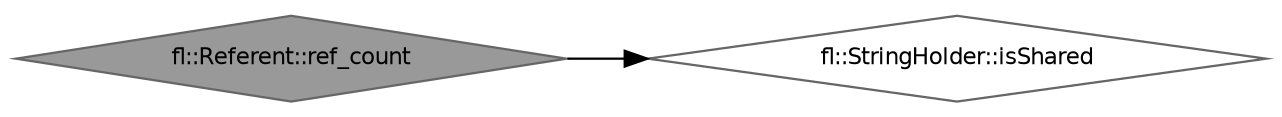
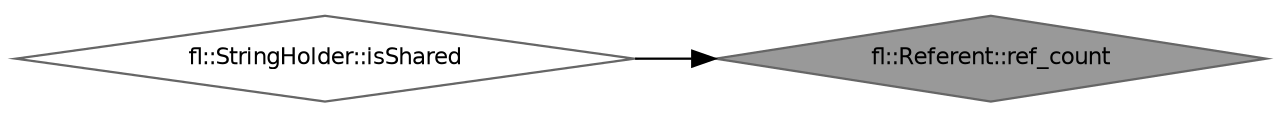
edge "fl::Referent::ref_count" -> "fl::StringHolder::isShared": reversed
